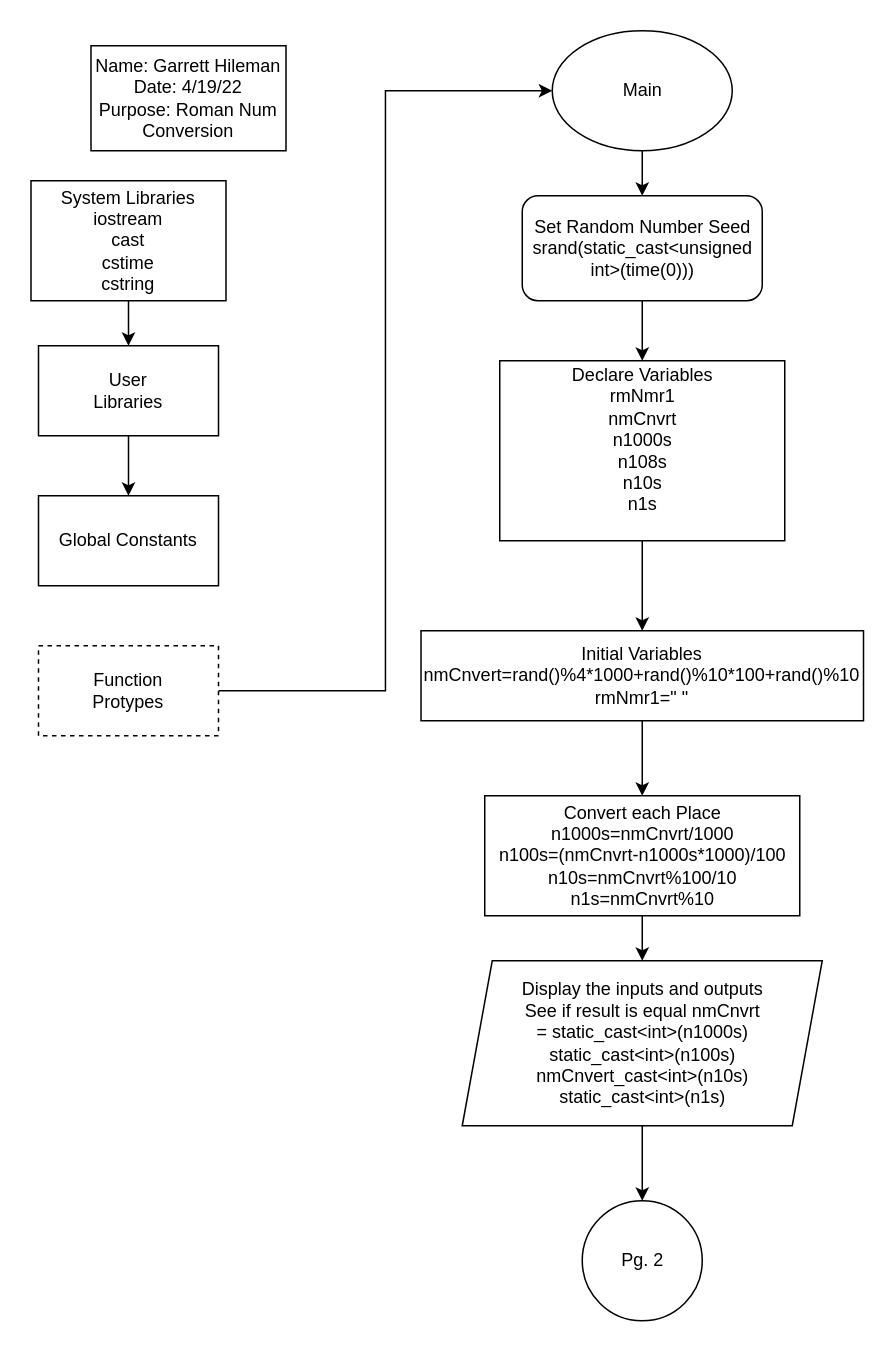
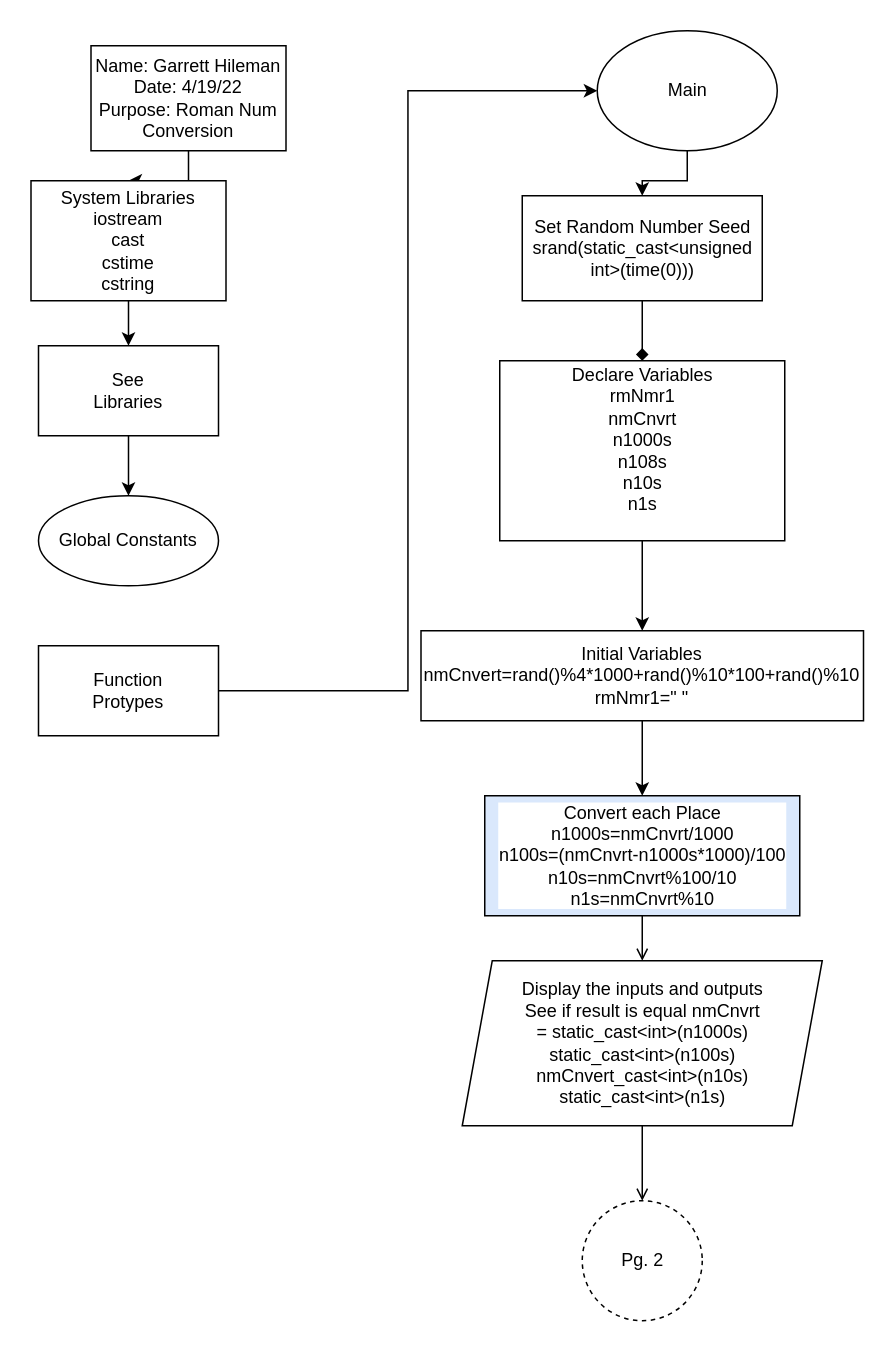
node "Main": moved (642, 91) -> (687, 91)
edge "Name: Garrett Hileman Date: 4/19/22 Purpose: Roman Num Conversion" -> "System Libraries iostream cast cstime cstring": added
node "Set Random Number Seed srand(static_cast<unsigned int>(time(0)))": shape rounded rectangle -> rectangle
edge "Set Random Number Seed srand(static_cast<unsigned int>(time(0)))" -> "Declare Variables rmNmr1 nmCnvrt n1000s n108s n10s n1s": arrowhead classic -> diamond
node "User Libraries": label "User Libraries" -> "See Libraries"
node "Global Constants": shape rectangle -> ellipse
node "Function Protypes": style dashed -> solid
node "Convert each Place n1000s=nmCnvrt/1000 n100s=(nmCnvrt-n1000s*1000)/100 n10s=nmCnvrt%100/10 n1s=nmCnvrt%10": fillcolor #ffffff -> #dae8fc
edge "Convert each Place n1000s=nmCnvrt/1000 n100s=(nmCnvrt-n1000s*1000)/100 n10s=nmCnvrt%100/10 n1s=nmCnvrt%10" -> "Display the inputs and outputs See if result is equal nmCnvrt = static_cast<int>(n1000s) static_cast<int>(n100s) nmCnvert_cast<int>(n10s) static_cast<int>(n1s)": arrowhead classic -> open
edge "Display the inputs and outputs See if result is equal nmCnvrt = static_cast<int>(n1000s) static_cast<int>(n100s) nmCnvert_cast<int>(n10s) static_cast<int>(n1s)" -> "Pg. 2": arrowhead classic -> open
node "Pg. 2": style solid -> dashed
